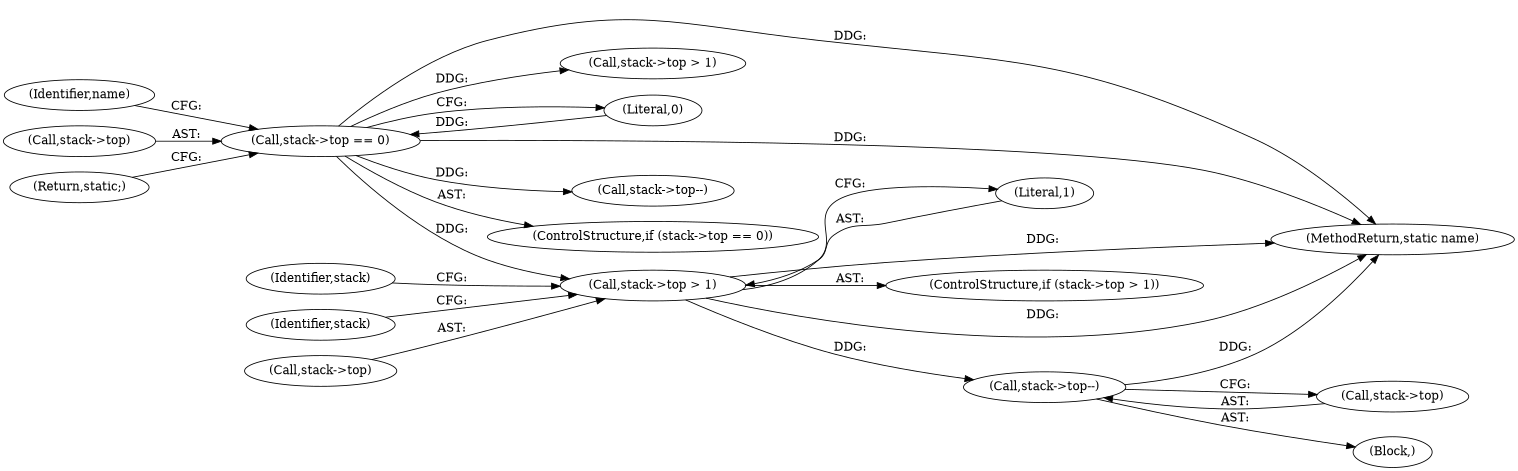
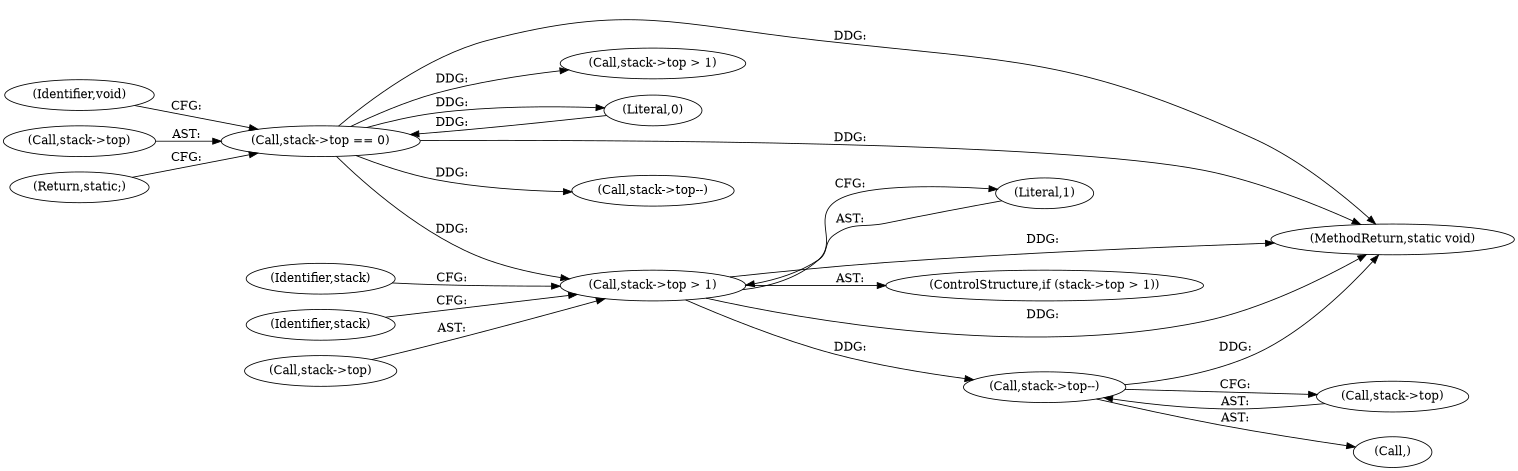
node "(Identifier,name)": label "(Identifier,name)" -> "(Identifier,void)"
edge "(Call,stack->top == 0)" -> "(Literal,0)": label "CFG: " -> "DDG: "
node "(ControlStructure,if (stack->top == 0))": removed
node "(MethodReturn,static name)": label "(MethodReturn,static name)" -> "(MethodReturn,static void)"
node "(Block,)": label "(Block,)" -> "(Call,)"
